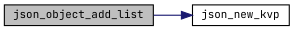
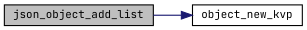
node "json_new_kvp": label "json_new_kvp" -> "object_new_kvp"
